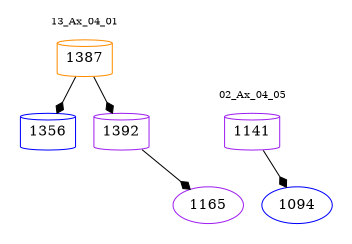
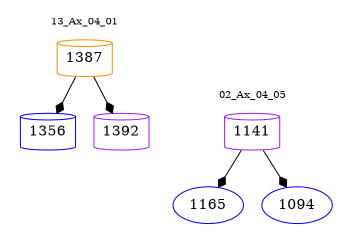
edge "1392" -> "1165": now "1141" -> "1165"
node "1165": color purple -> blue
